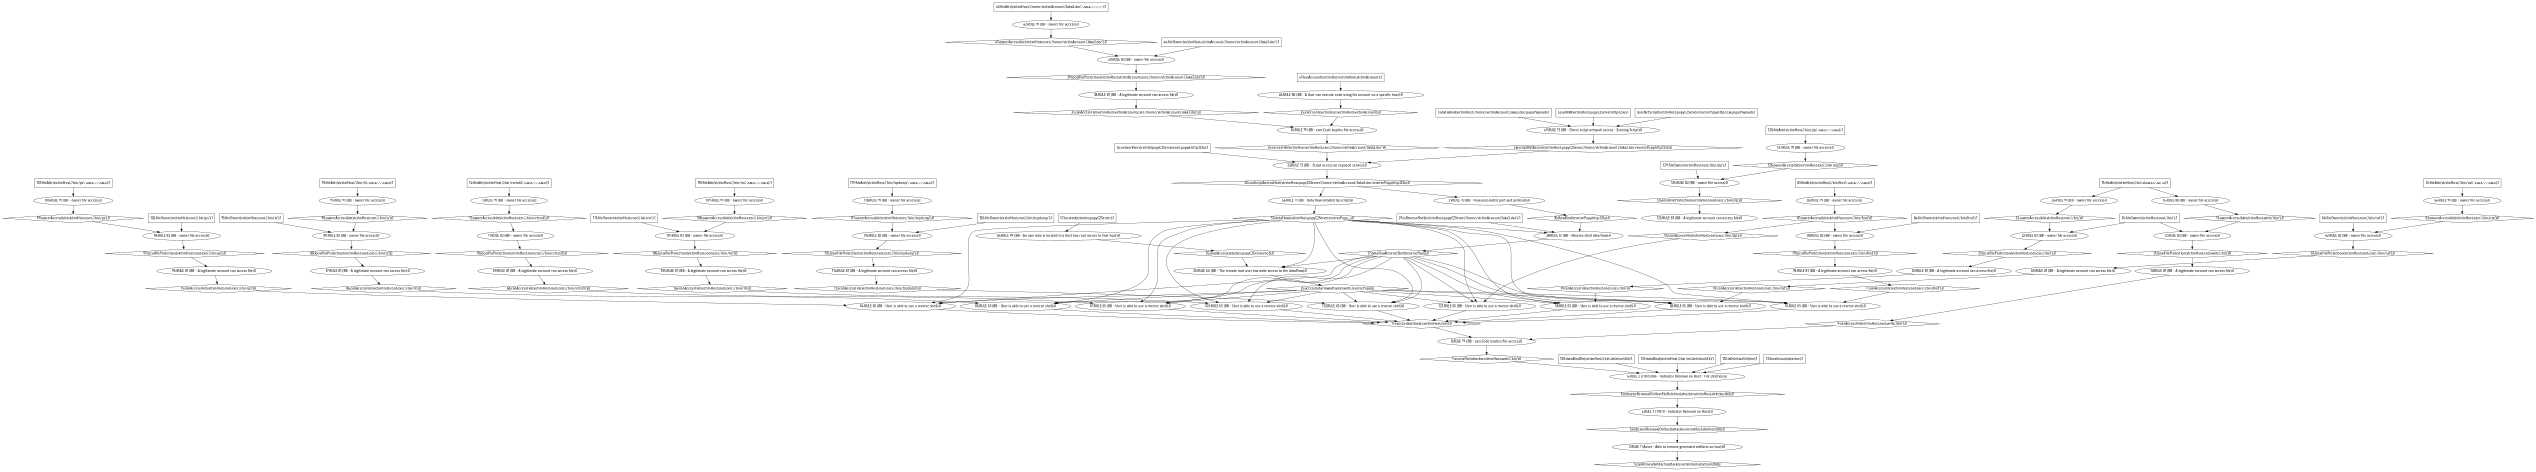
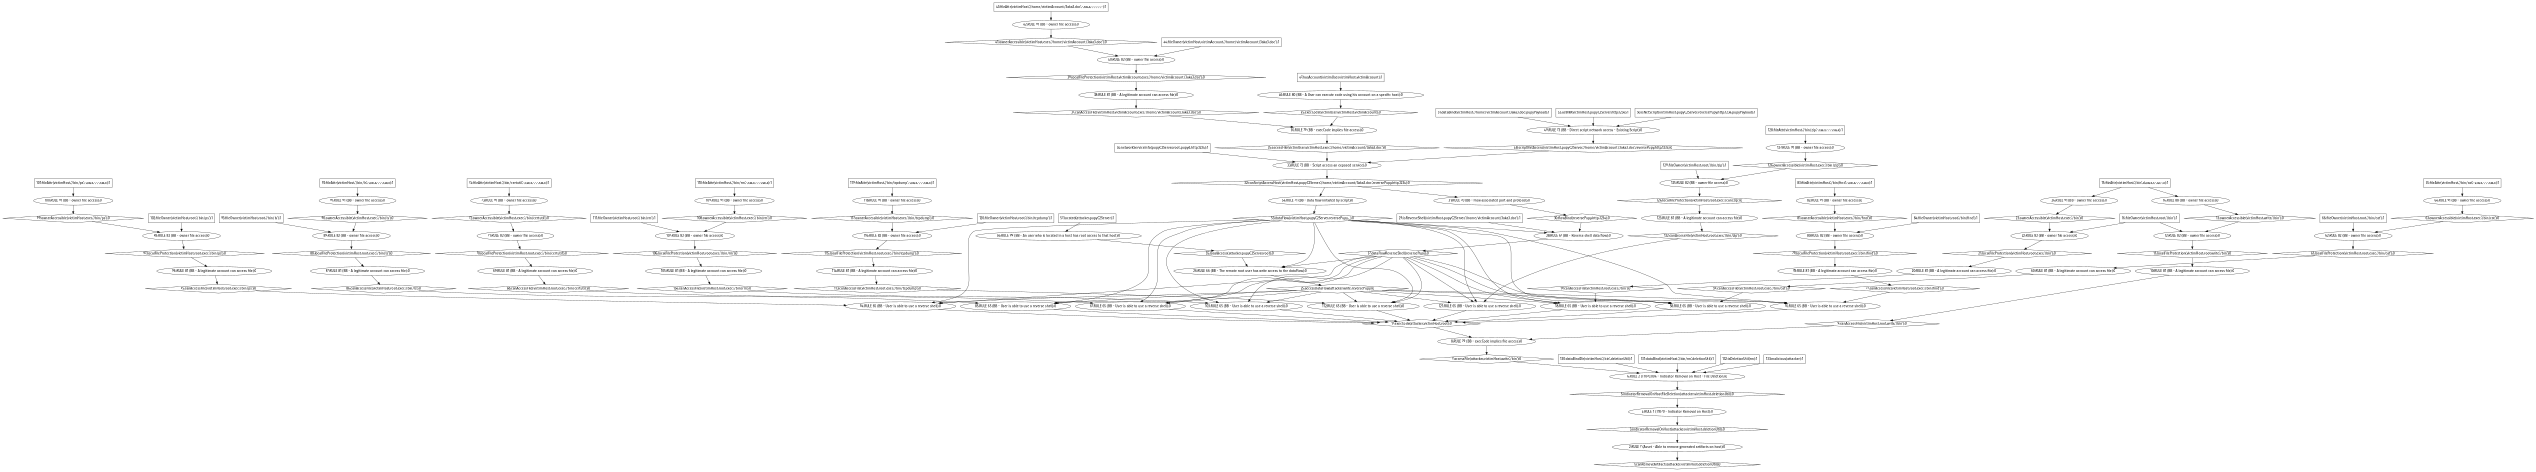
node "124:localFileProtection(victimHost,root,exec,'/bin/zip'):0": label "124:localFileProtection(victimHost,root,exec,'/bin/zip'):0" -> "124:localFileProtection(victimHost,root,exec,'/can/zip'):0"
edge "81:ownerAccessible(victimHost,exec,'/bin/find'):0" -> "122:canAccessFile(victimHost,root,exec,'/bin/zip'):0": now "123:RULE 81 (BB - A legitimate account can access file):0" -> "122:canAccessFile(victimHost,root,exec,'/bin/zip'):0"
